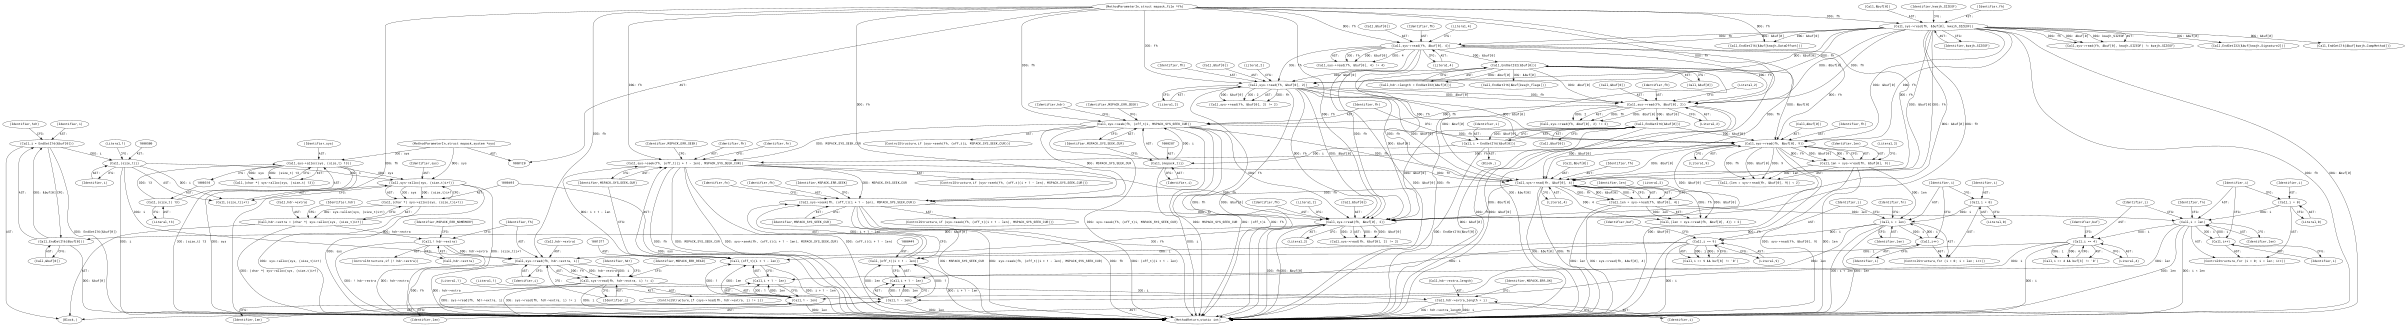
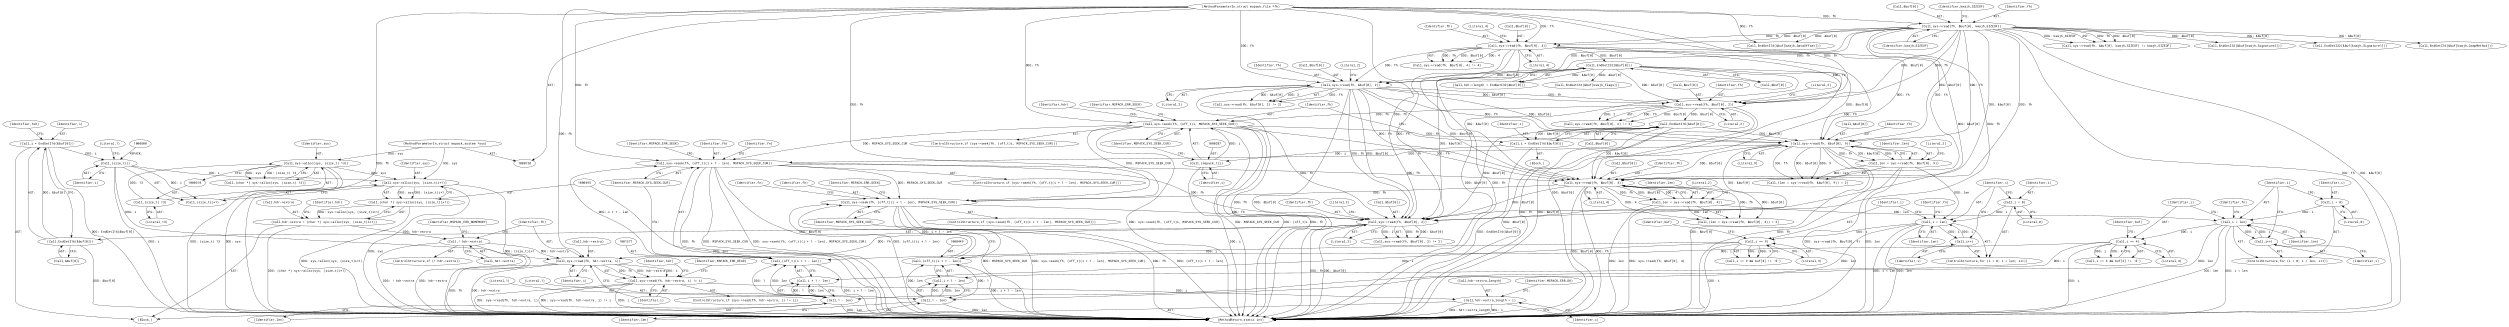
node "(Call,EndGetI32(&buf[kwajh_Signature1]))": added
edge "1000500" -> "(Call,(size_t)i)": label "AST: " -> "MSPACK: "
